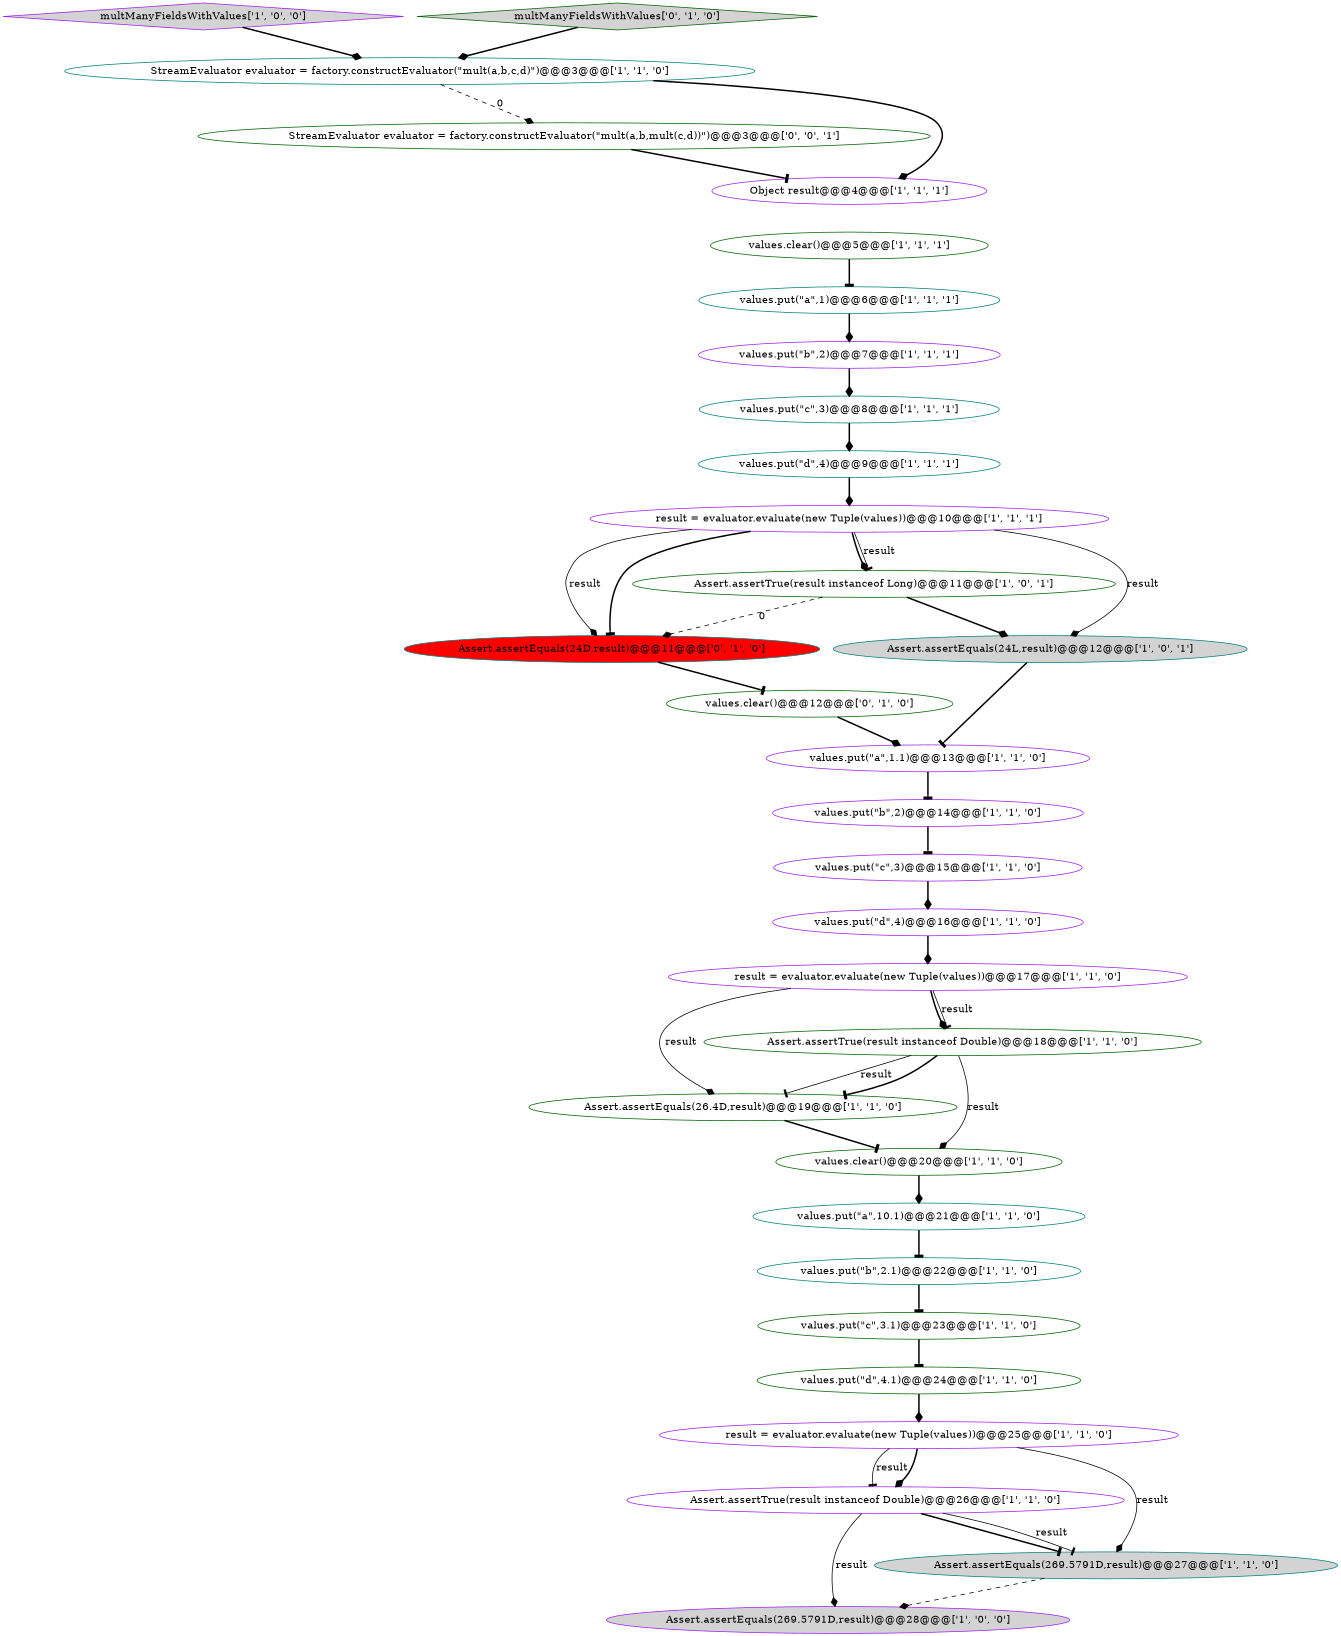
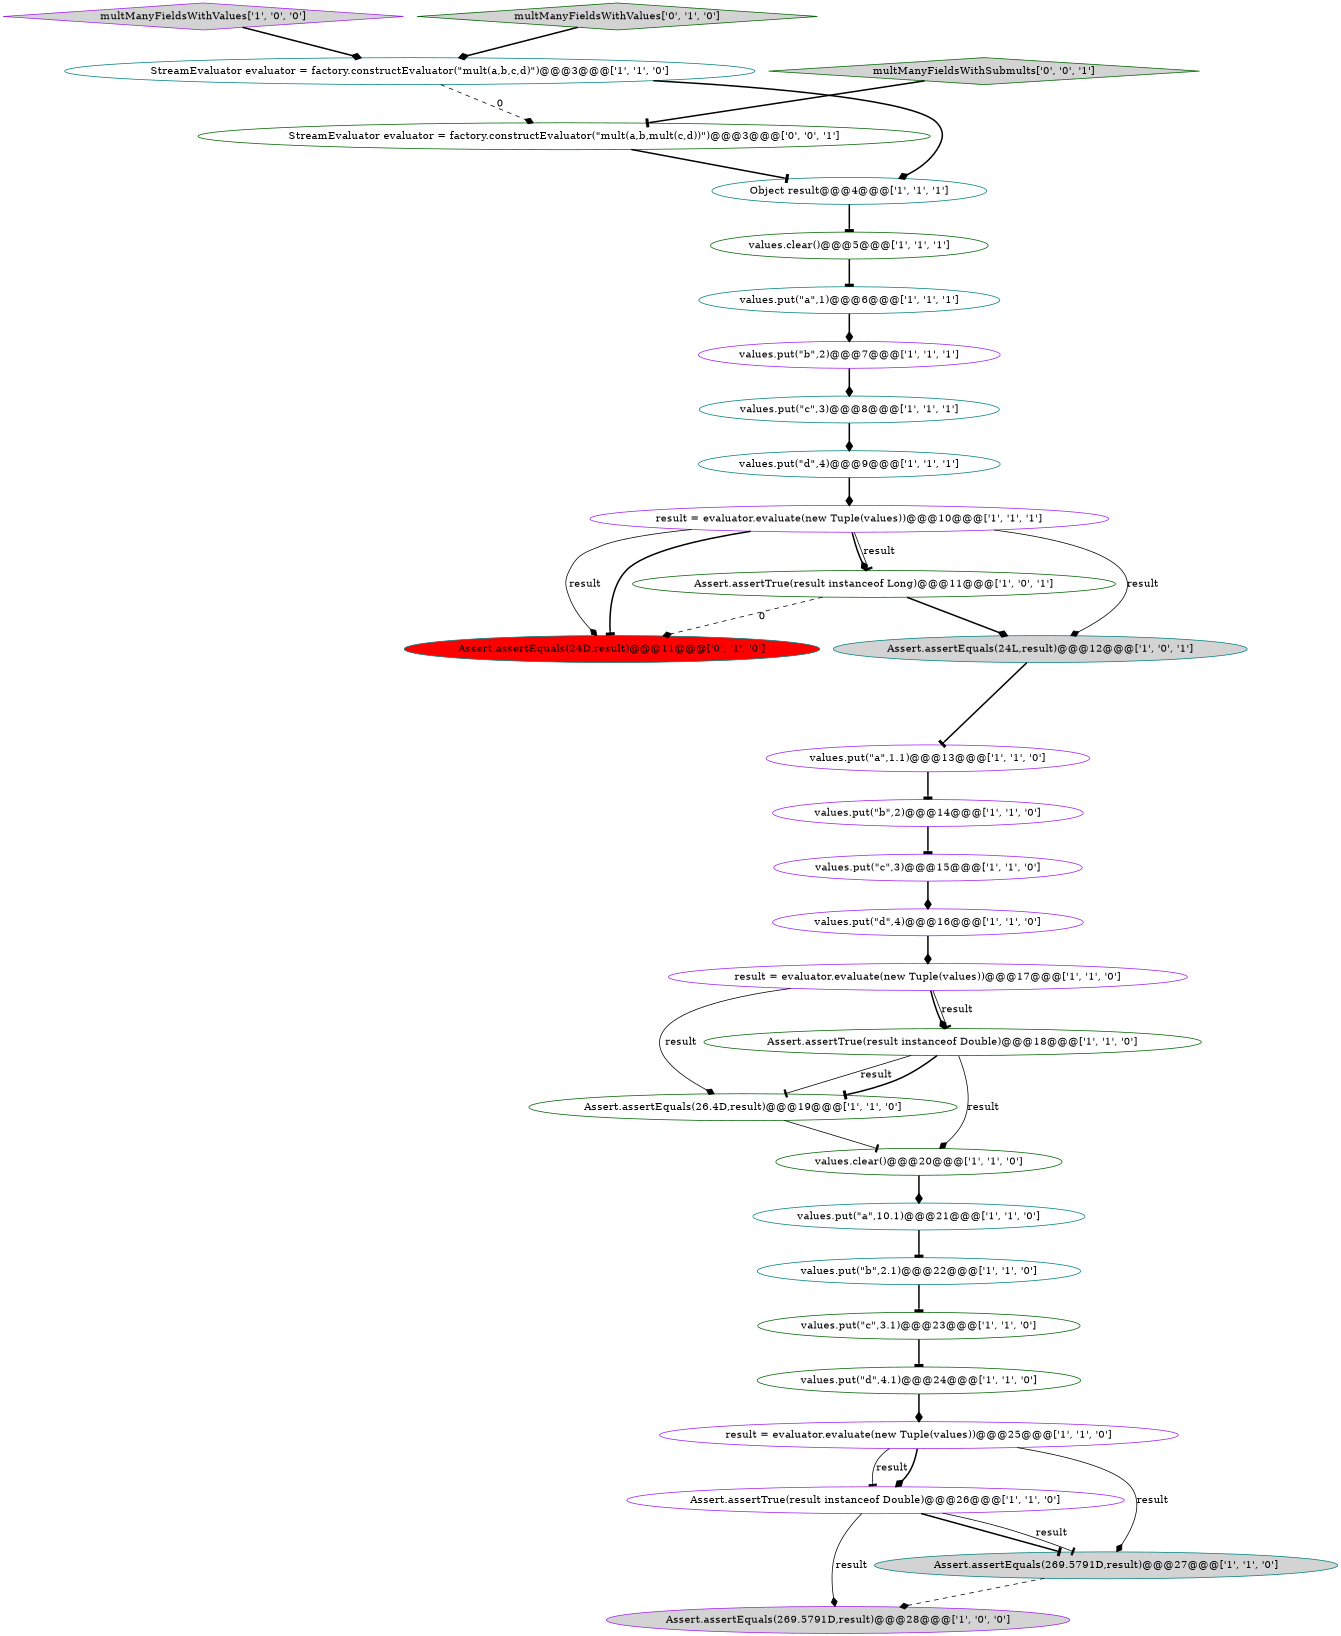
node "multManyFieldsWithSubmults['0', '0', '1']": added
node "Object result@@@4@@@['1', '1', '1']": color purple -> teal
edge "Object result@@@4@@@['1', '1', '1']" -> "values.clear()@@@5@@@['1', '1', '1']": added
node "values.clear()@@@12@@@['0', '1', '0']": removed
edge "Assert.assertEquals(26.4D,result)@@@19@@@['1', '1', '0']" -> "values.clear()@@@20@@@['1', '1', '0']": style bold -> solid
